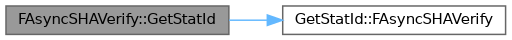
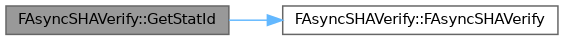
node "GetStatId::FAsyncSHAVerify": label "GetStatId::FAsyncSHAVerify" -> "FAsyncSHAVerify::FAsyncSHAVerify"
